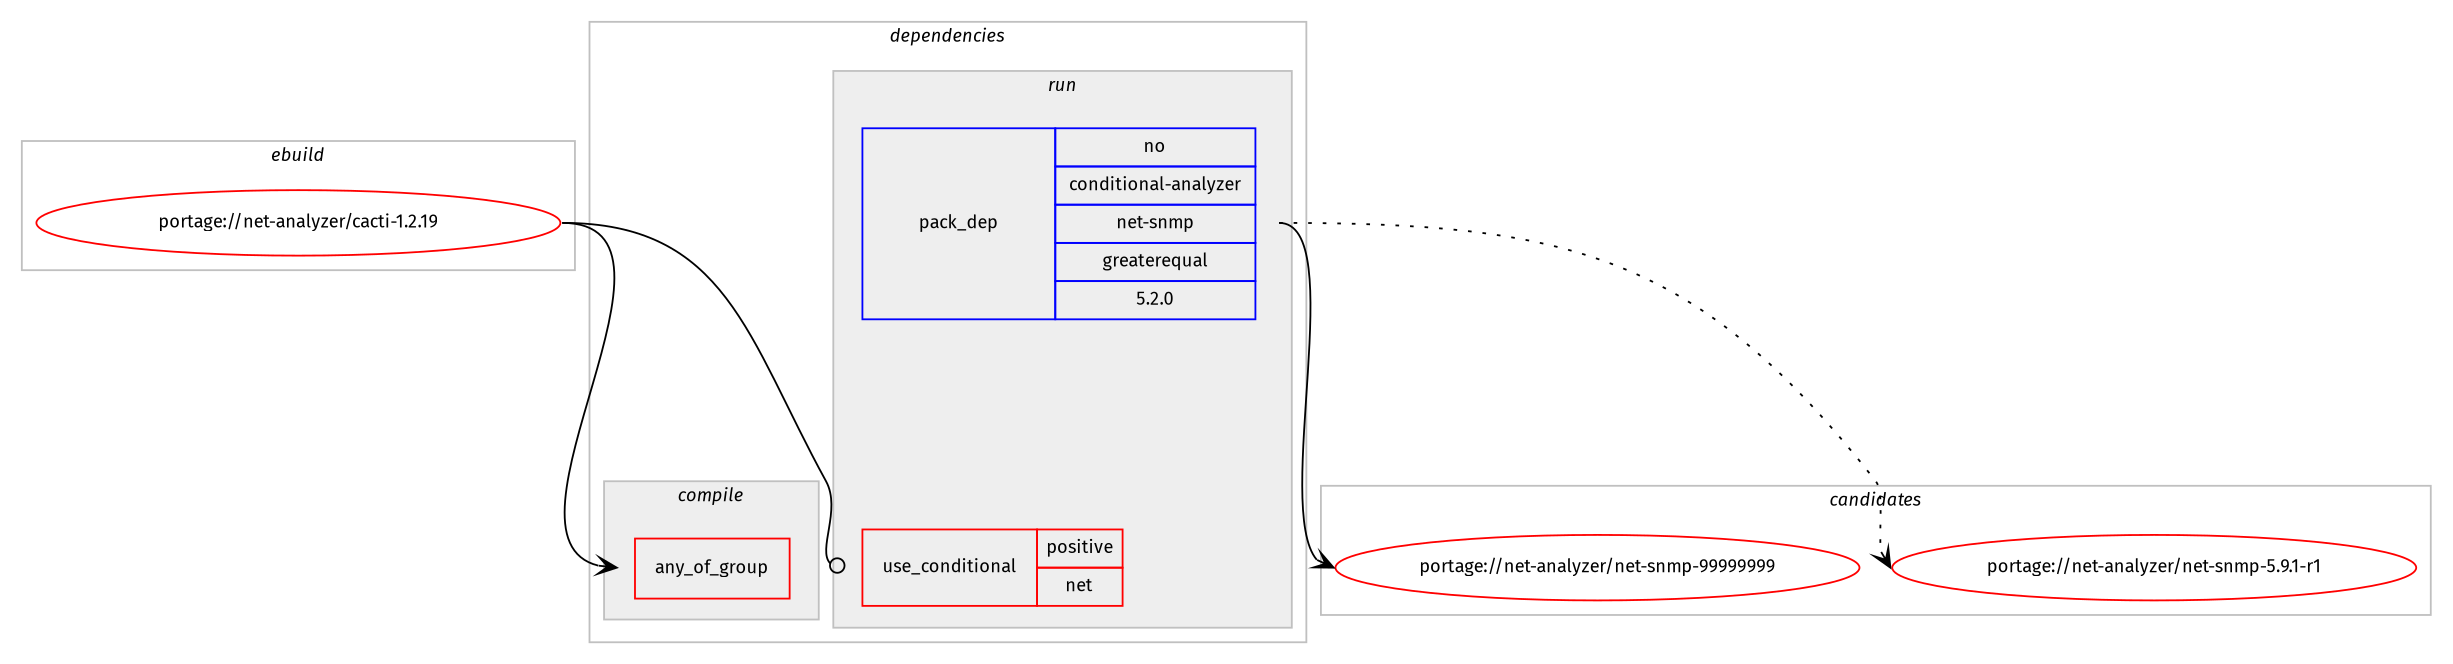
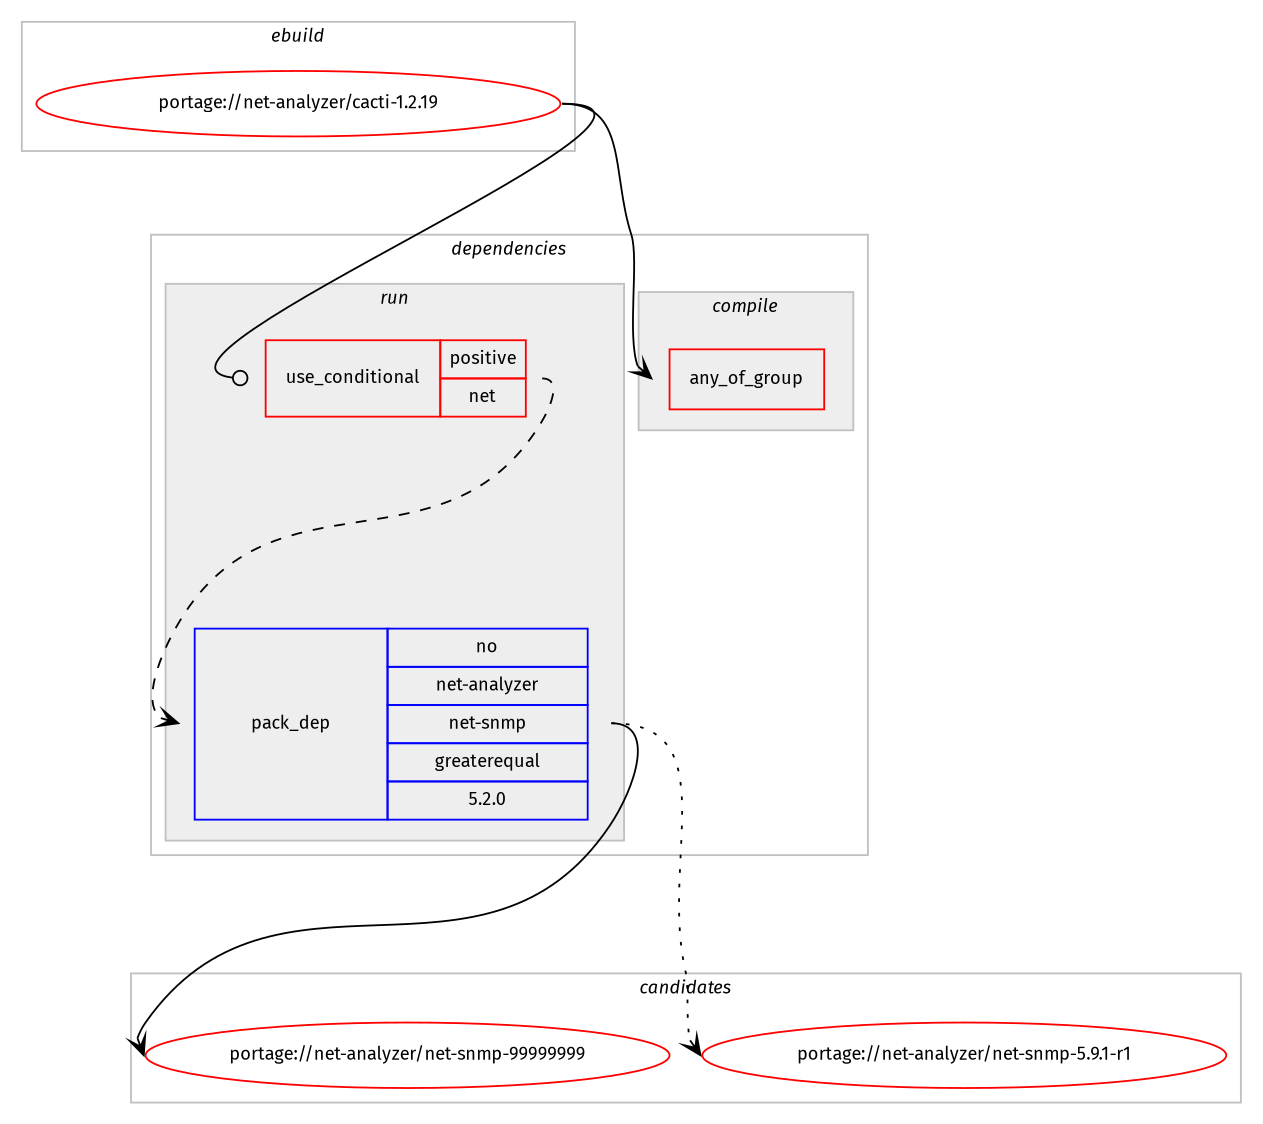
node "pack_dep": text "conditional-analyzer" -> "net-analyzer"
edge "use_conditional" -> "pack_dep": added
